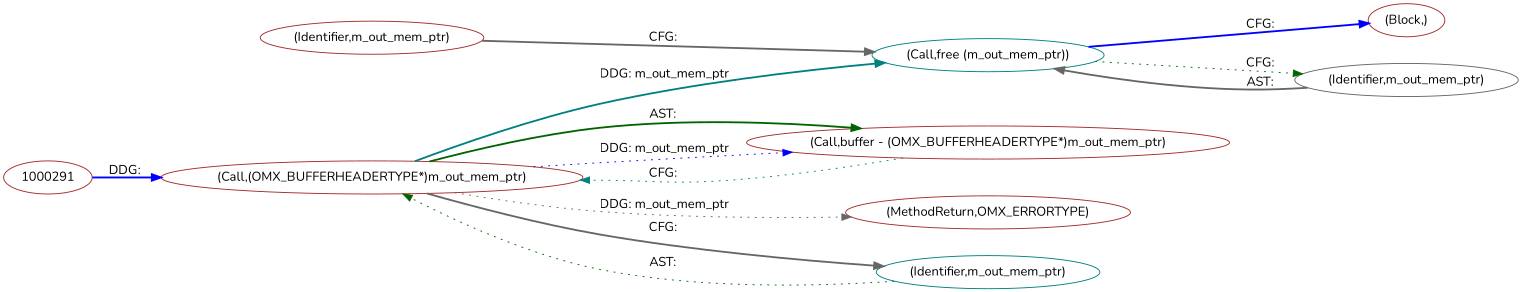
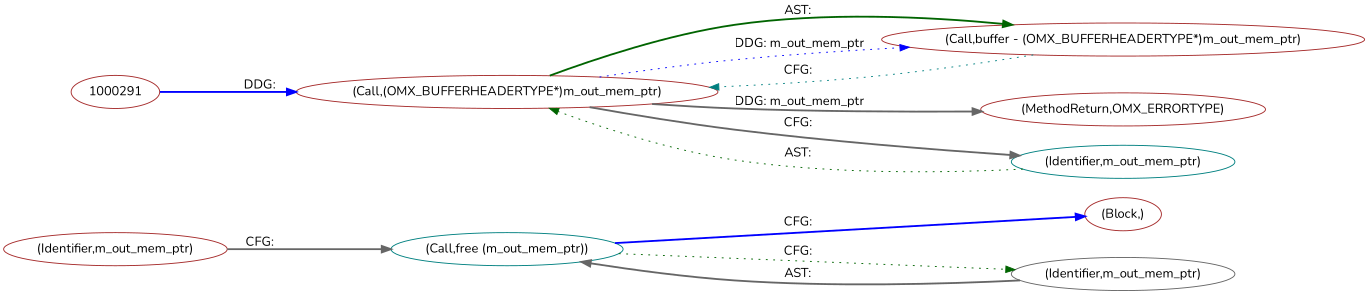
edge "(Call,(OMX_BUFFERHEADERTYPE*)m_out_mem_ptr)" -> "(Call,free (m_out_mem_ptr))": removed, label "DDG: m_out_mem_ptr"
edge "(Call,(OMX_BUFFERHEADERTYPE*)m_out_mem_ptr)" -> "(MethodReturn,OMX_ERRORTYPE)": style dotted -> bold
